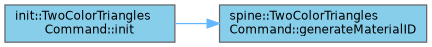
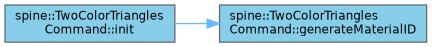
node "init::TwoColorTriangles Command::init": label "init::TwoColorTriangles Command::init" -> "spine::TwoColorTriangles Command::init"
